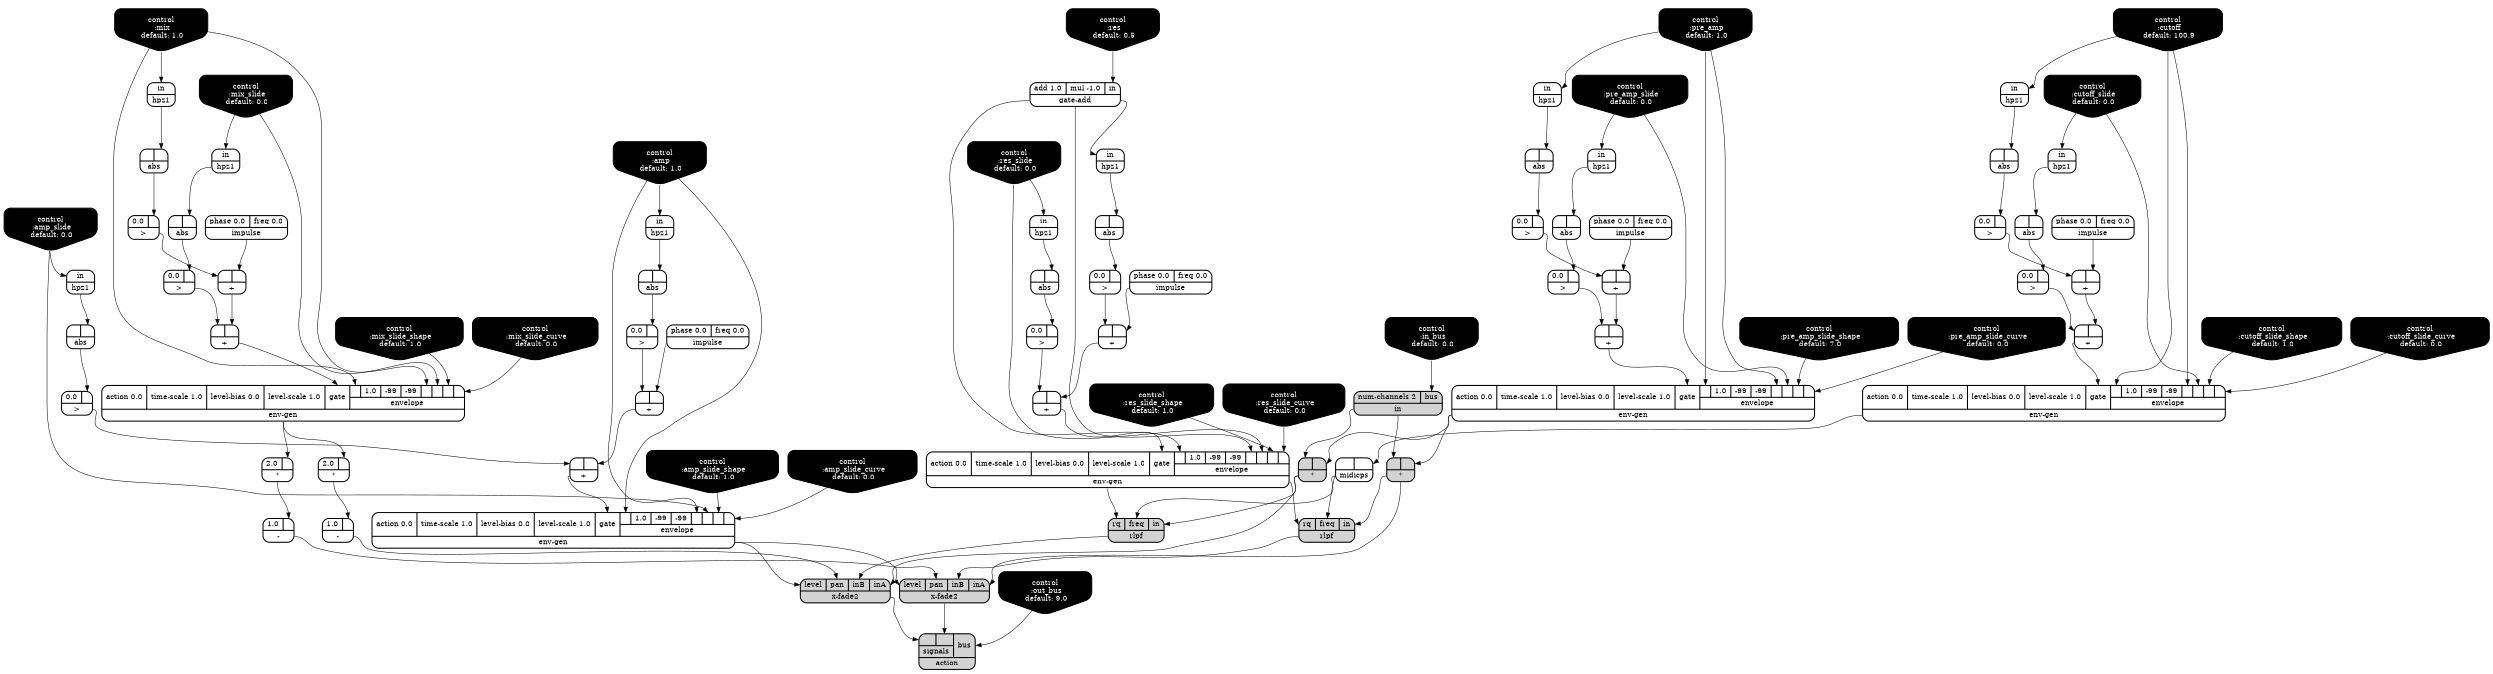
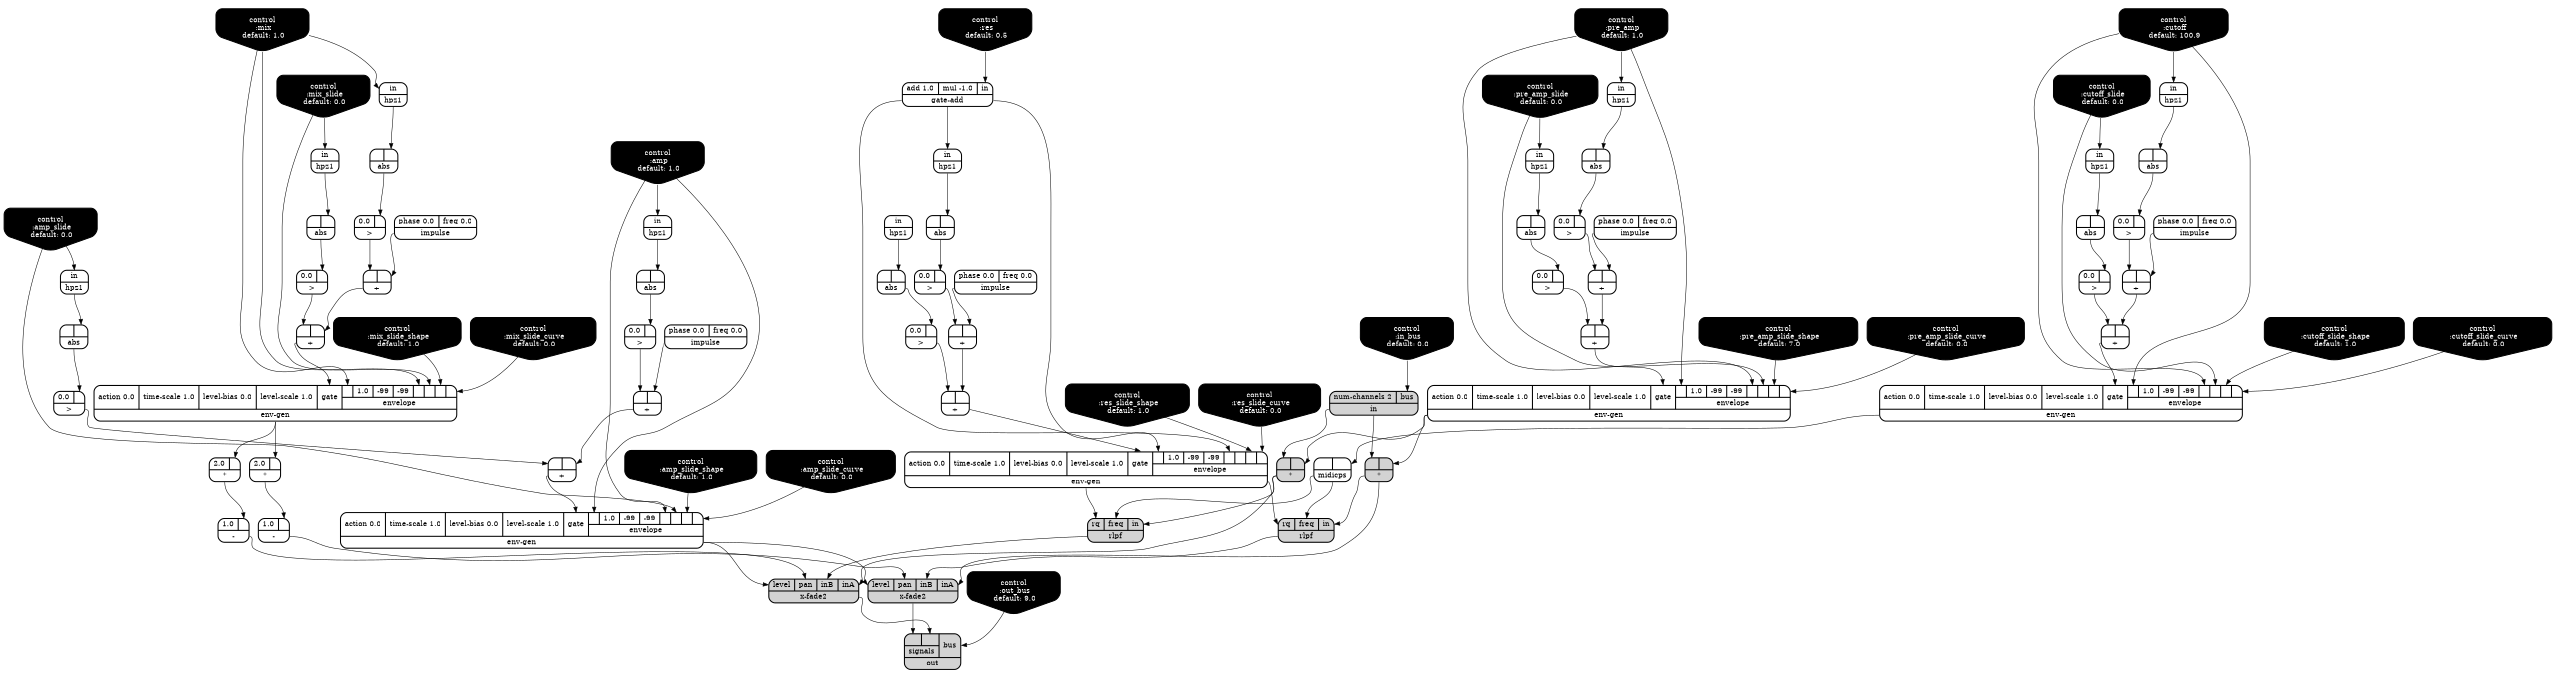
node "control :res_slide default: 0.0": removed
node "signals": text "action" -> "out"
